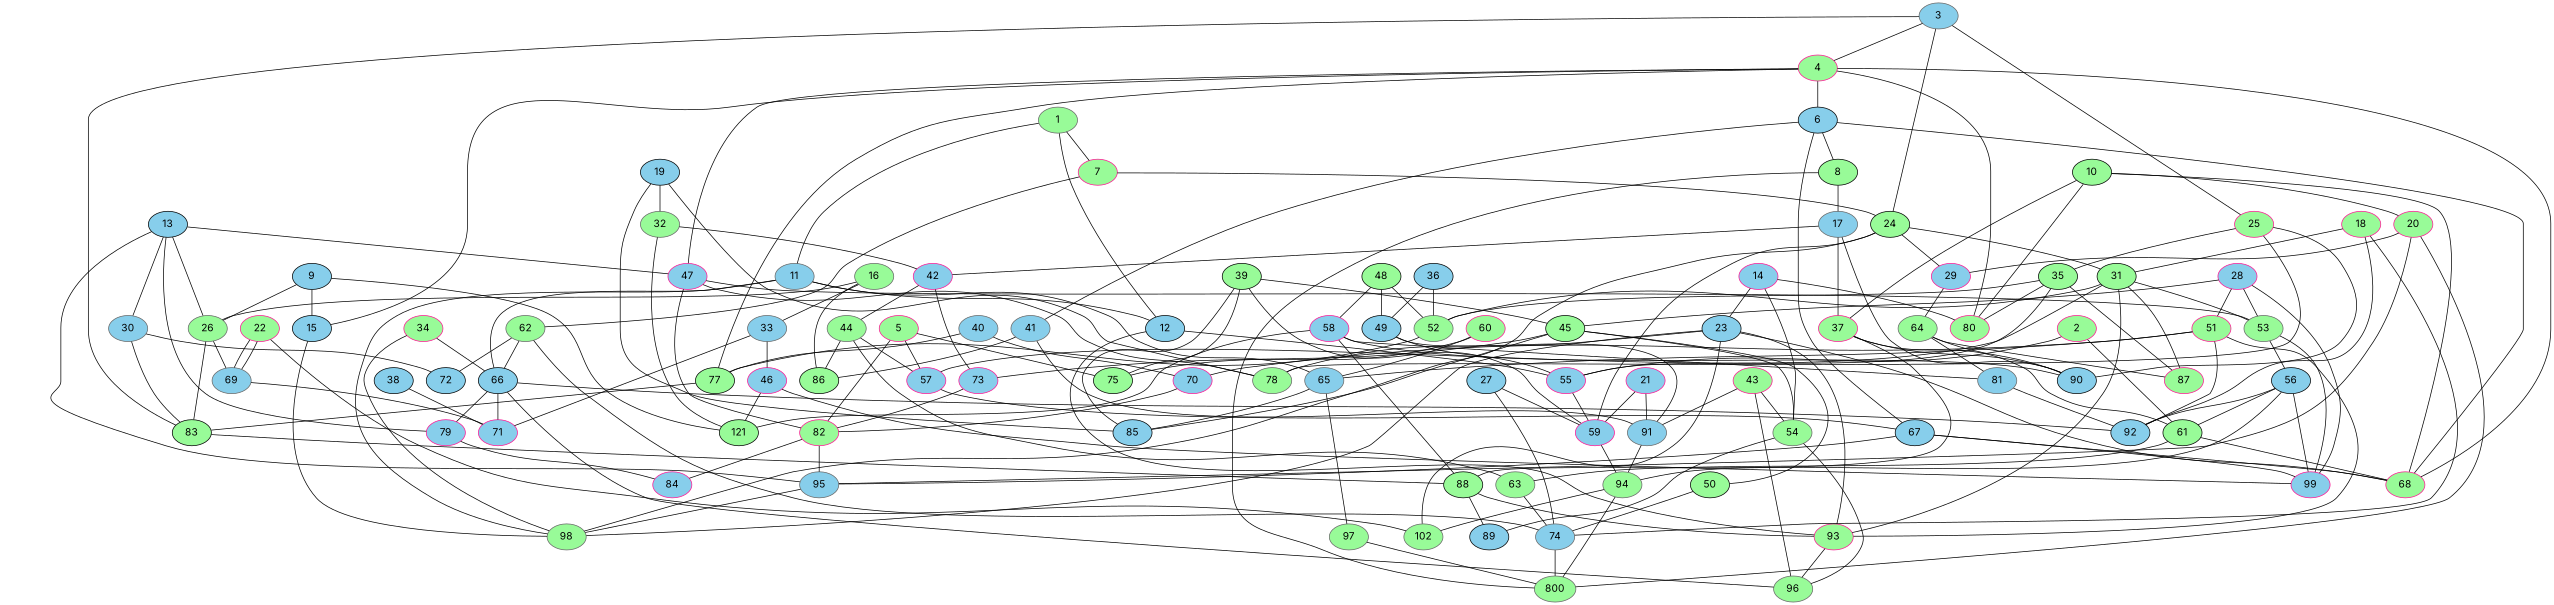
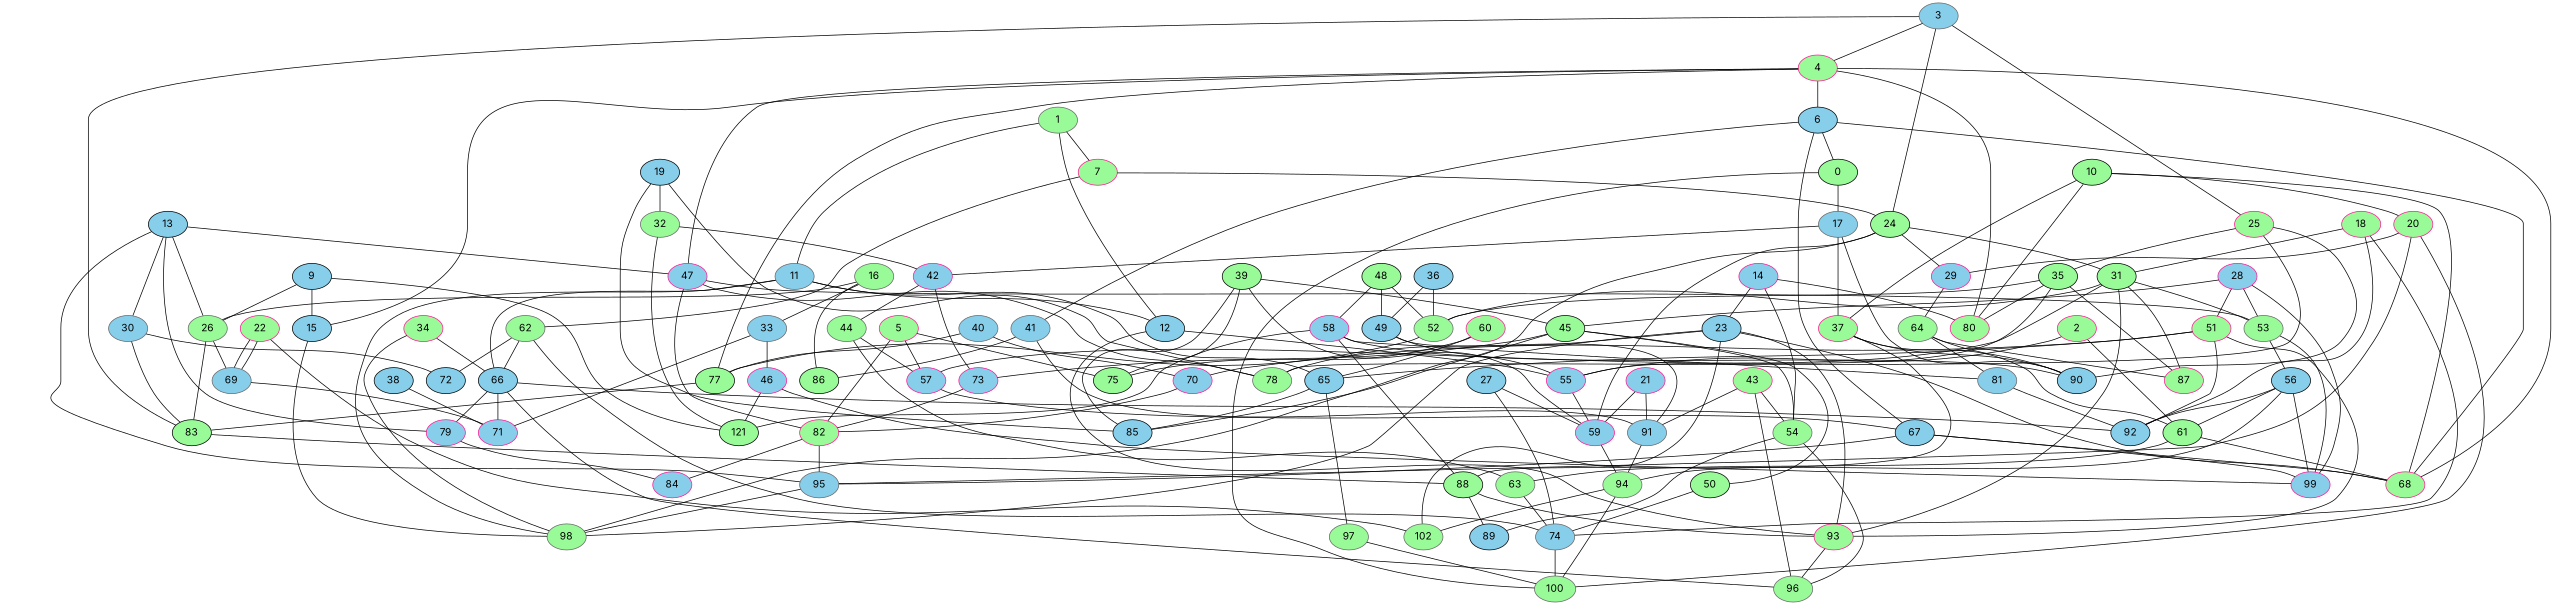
node "8": label "8" -> "0"
edge "44" -- "86": removed
node "65": color gray40 -> black
node "800": label "800" -> "100"
